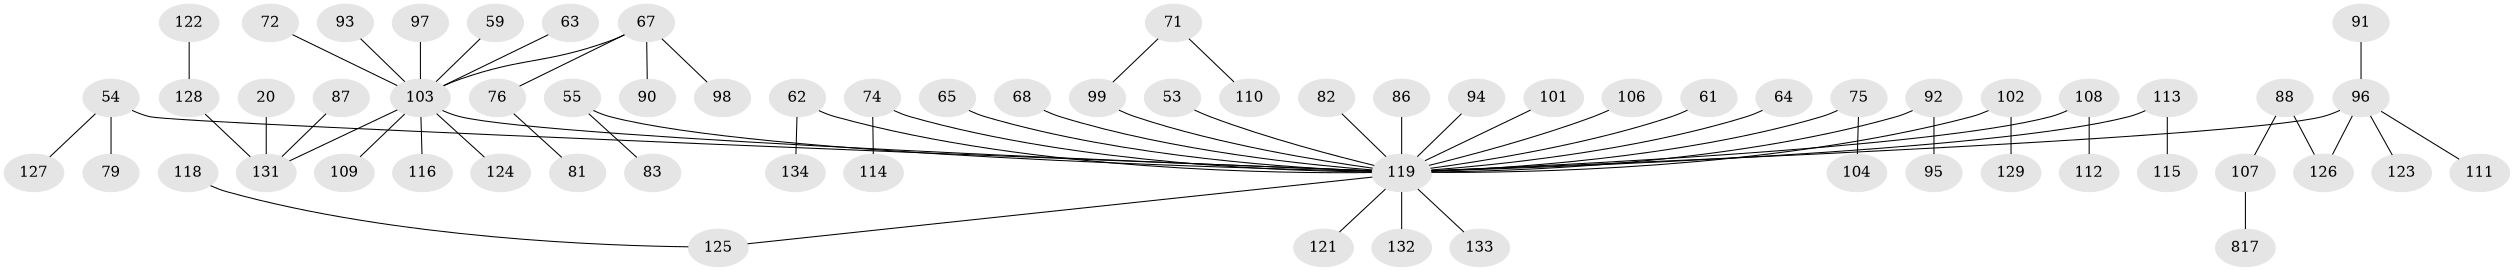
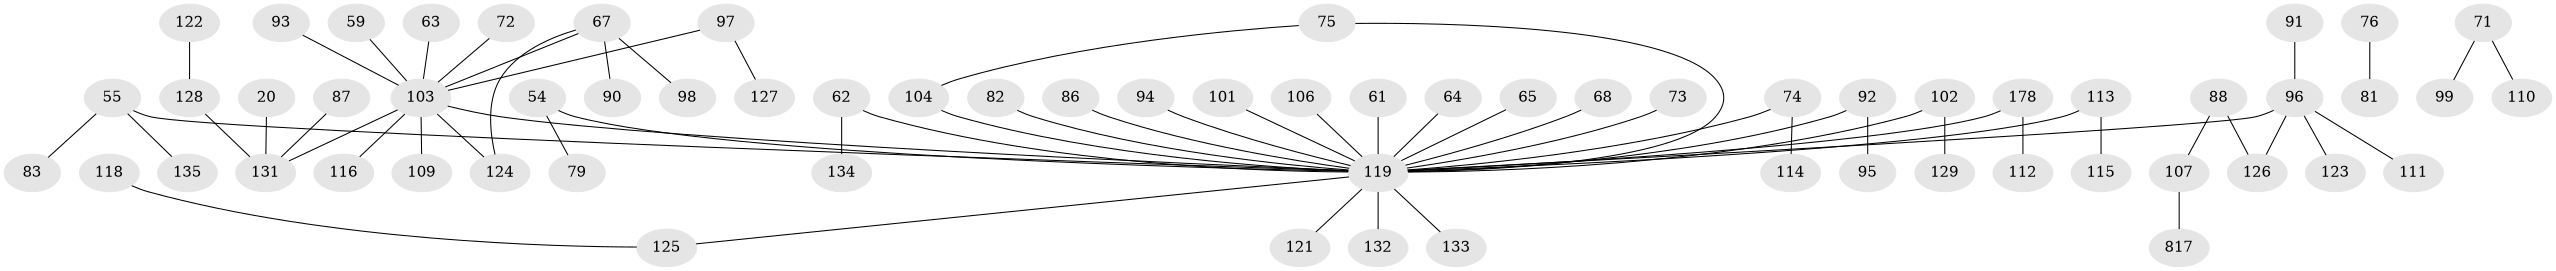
edge "67" -- "76": now "67" -- "124"
node "53": label "53" -> "73"
node "108": label "108" -> "178"
edge "54" -- "127": now "97" -- "127"
edge "99" -- "119": now "104" -- "119"
node "135": added
